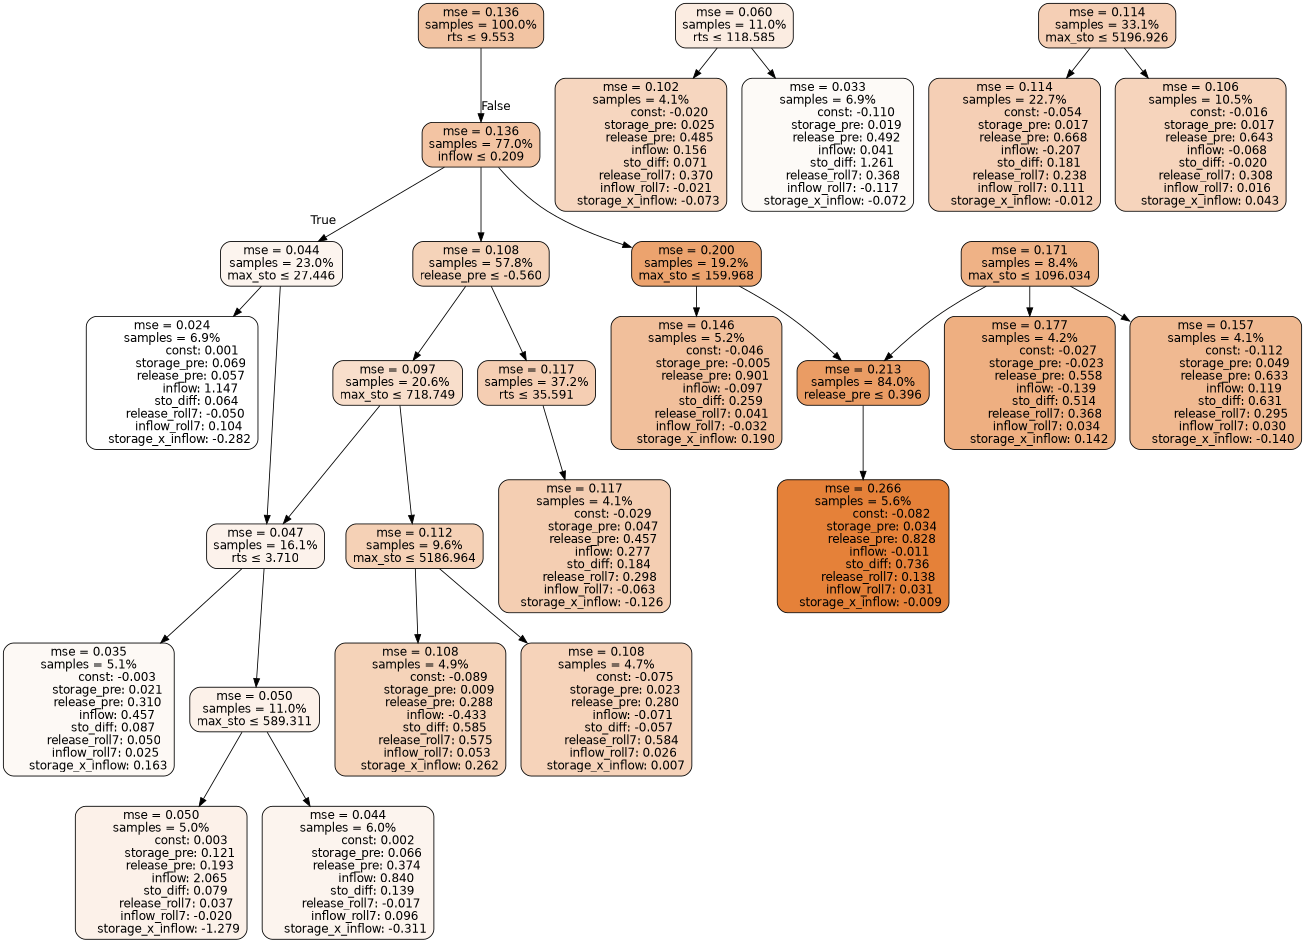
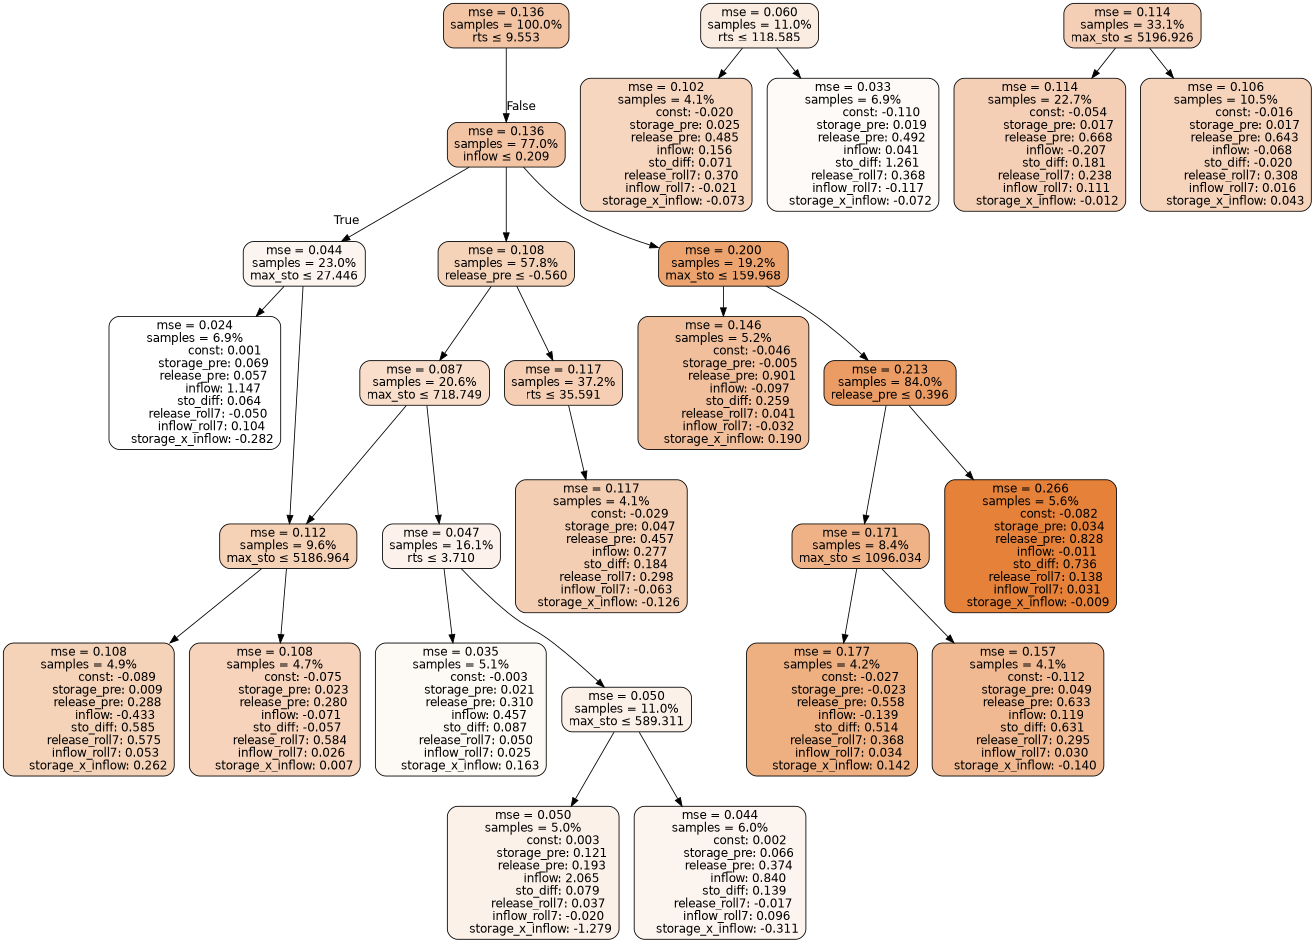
edge "mse = 0.171 samples = 8.4% max_sto ≤ 1096.034" -> "mse = 0.213 samples = 84.0% release_pre ≤ 0.396": reversed
node "mse = 0.097 samples = 20.6% max_sto ≤ 718.749": label "mse = 0.097 samples = 20.6% max_sto ≤ 718.749" -> "mse = 0.087 samples = 20.6% max_sto ≤ 718.749"
edge "mse = 0.044 samples = 23.0% max_sto ≤ 27.446" -> "mse = 0.047 samples = 16.1% rts ≤ 3.710": now "mse = 0.044 samples = 23.0% max_sto ≤ 27.446" -> "mse = 0.112 samples = 9.6% max_sto ≤ 5186.964"
